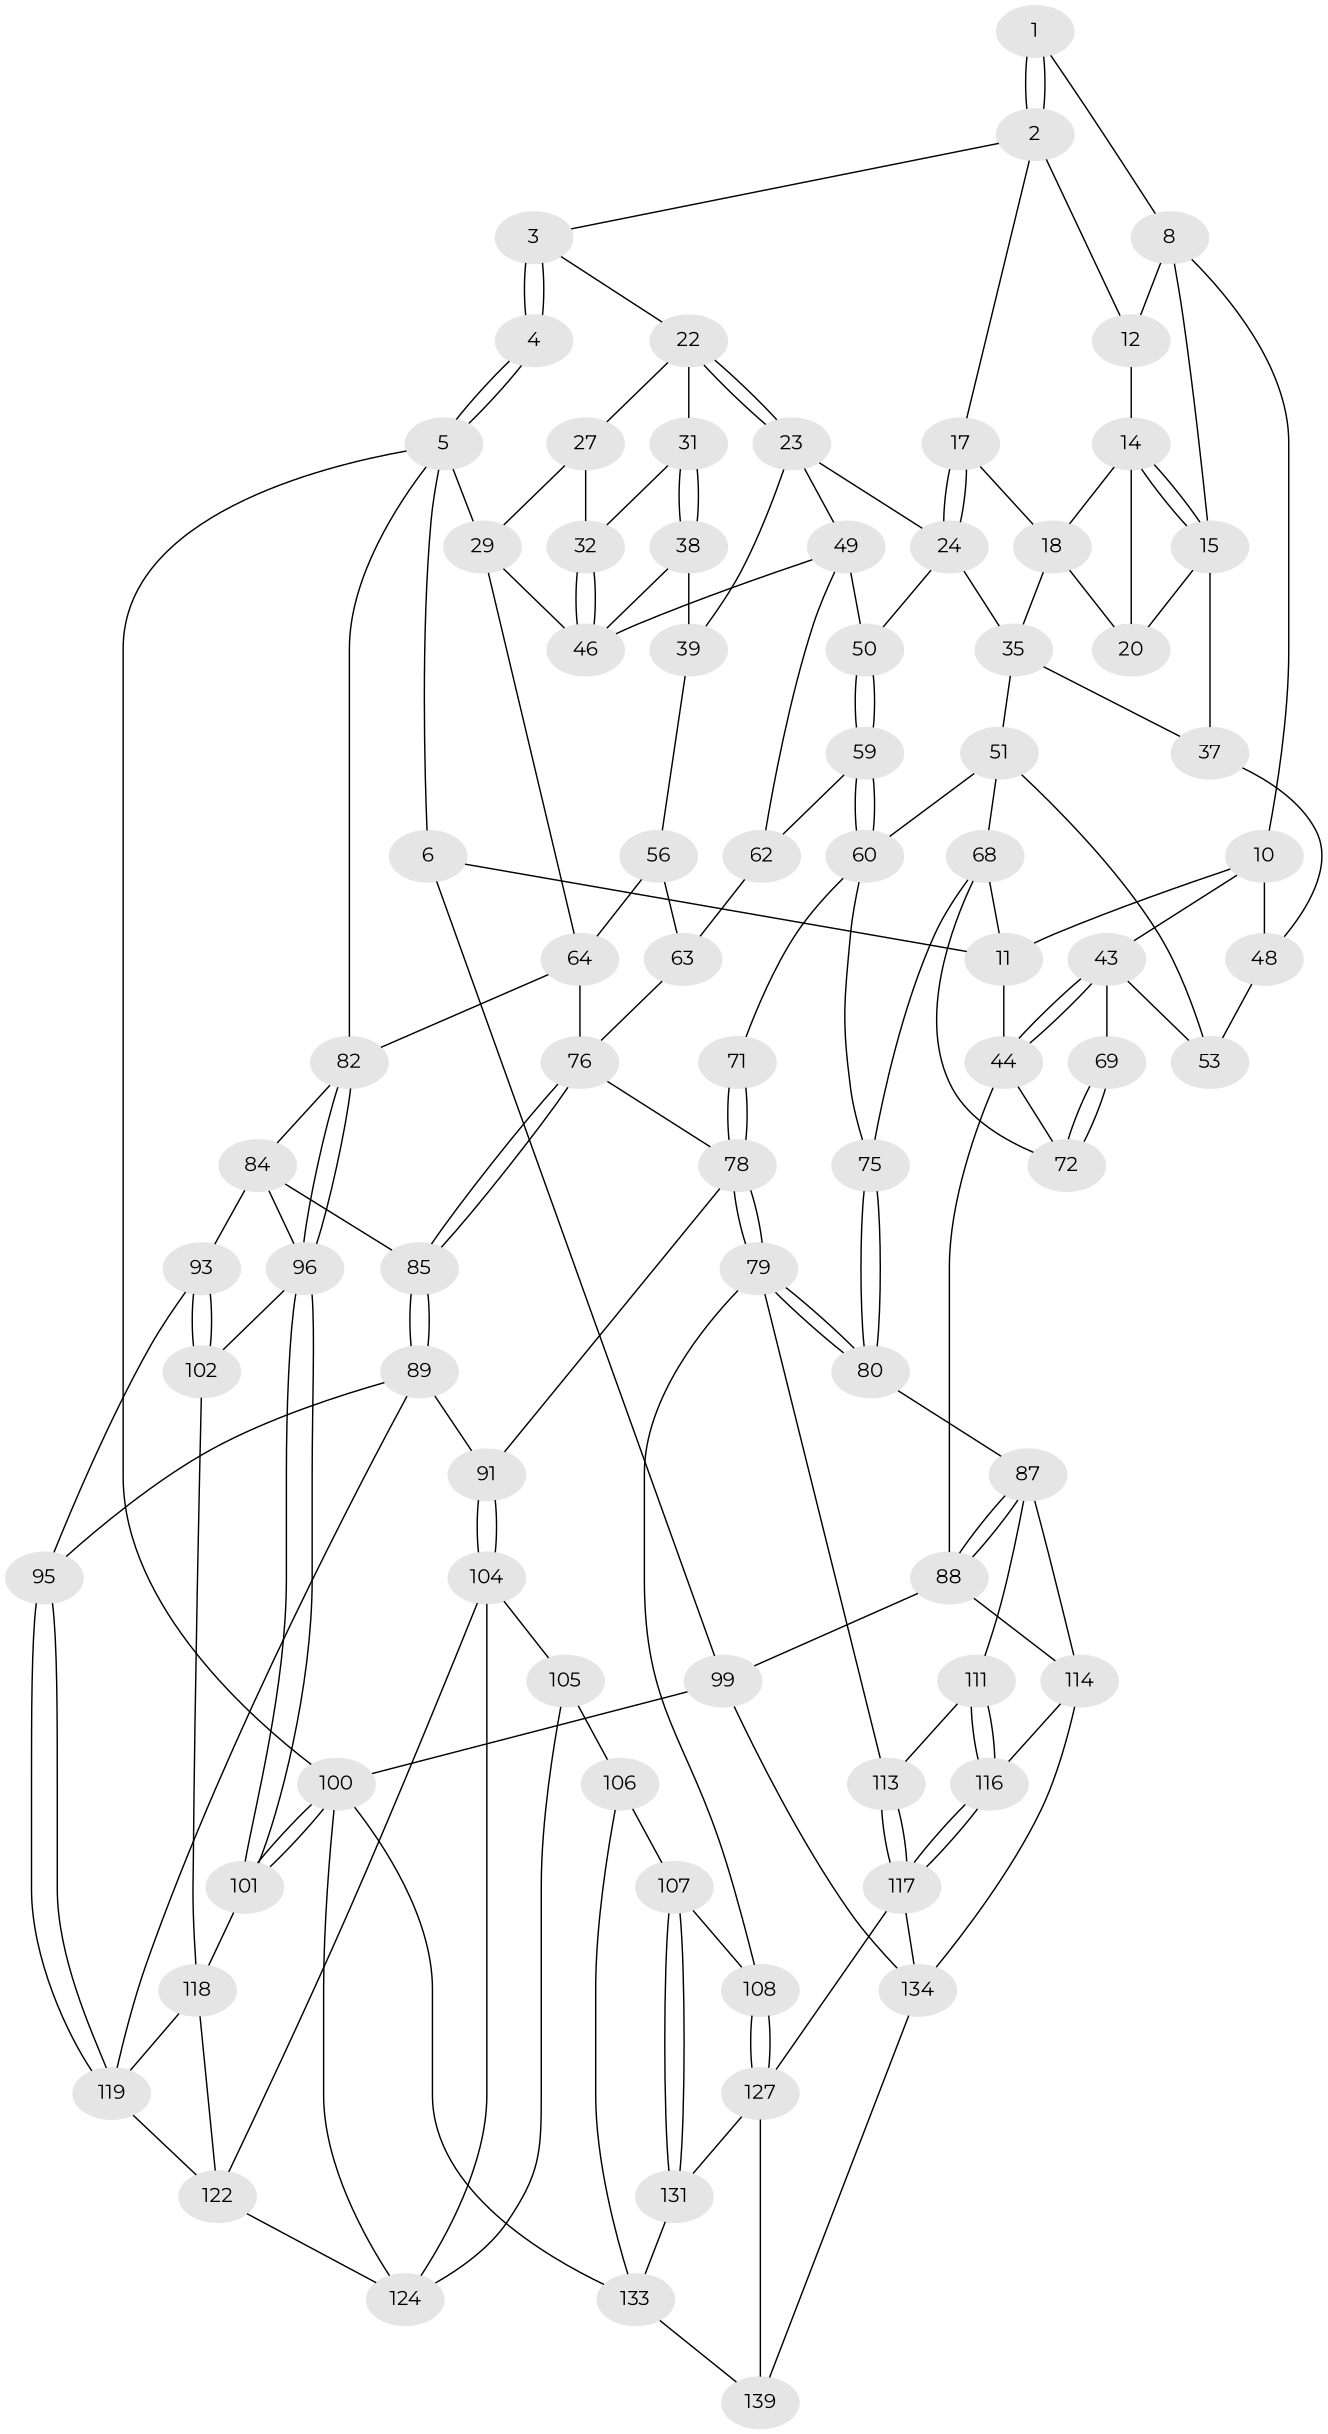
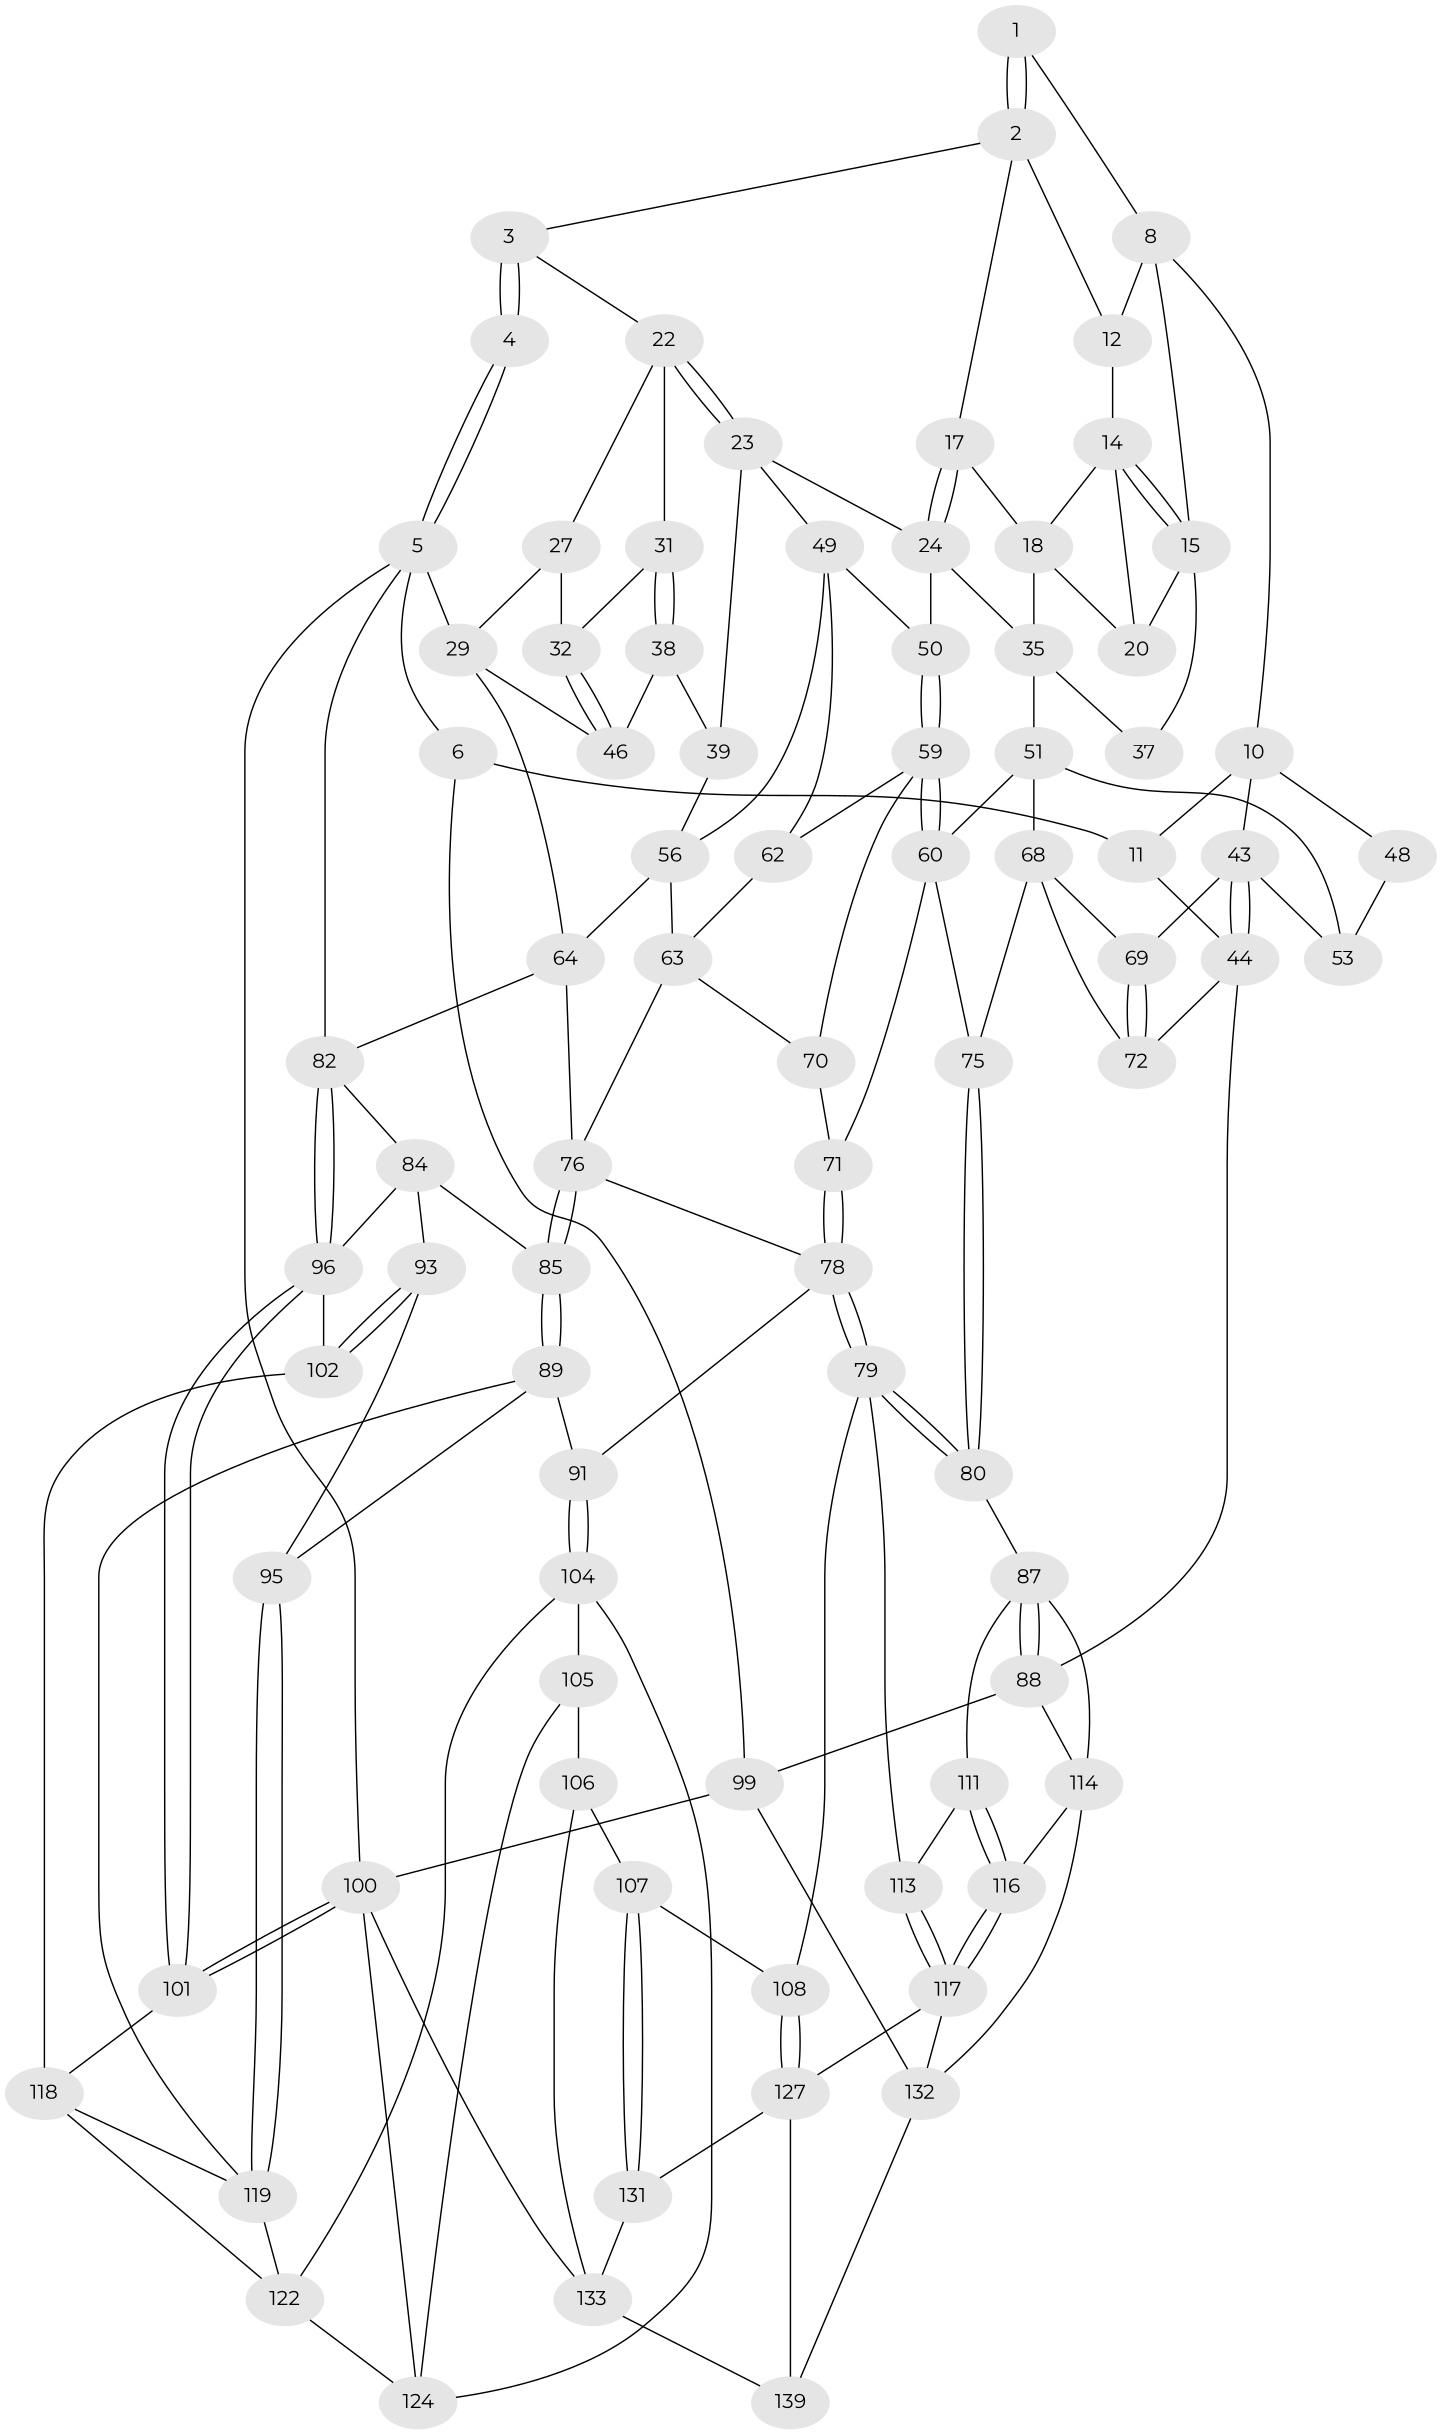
edge "49" -- "46": now "49" -- "56"
edge "37" -- "48": removed
edge "68" -- "11": now "68" -- "69"
node "70": added
node "134": label "134" -> "132"
